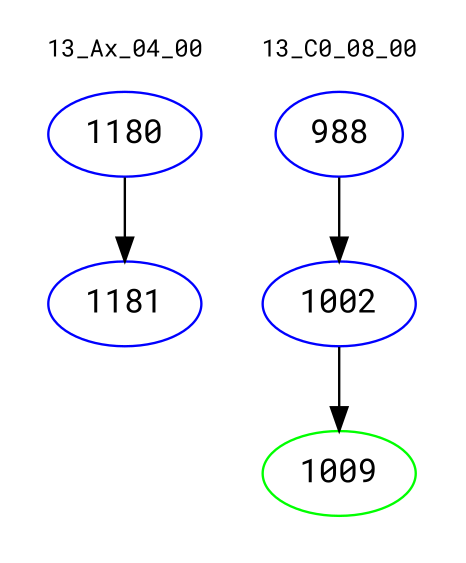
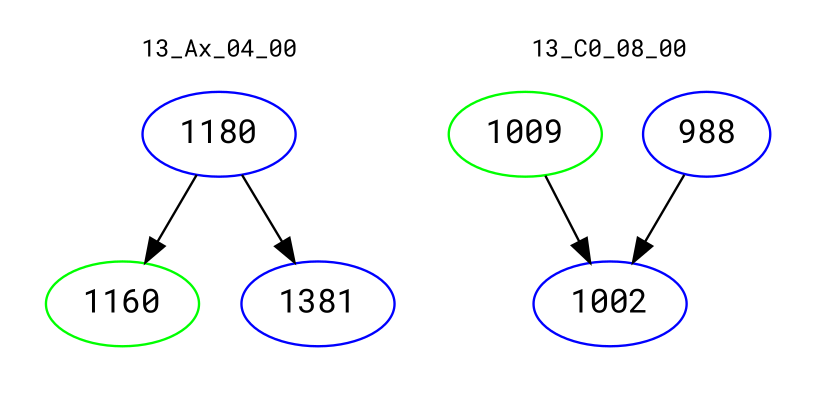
node "1160": added
node "1181": label "1181" -> "1381"
edge "1002" -> "1009": reversed
